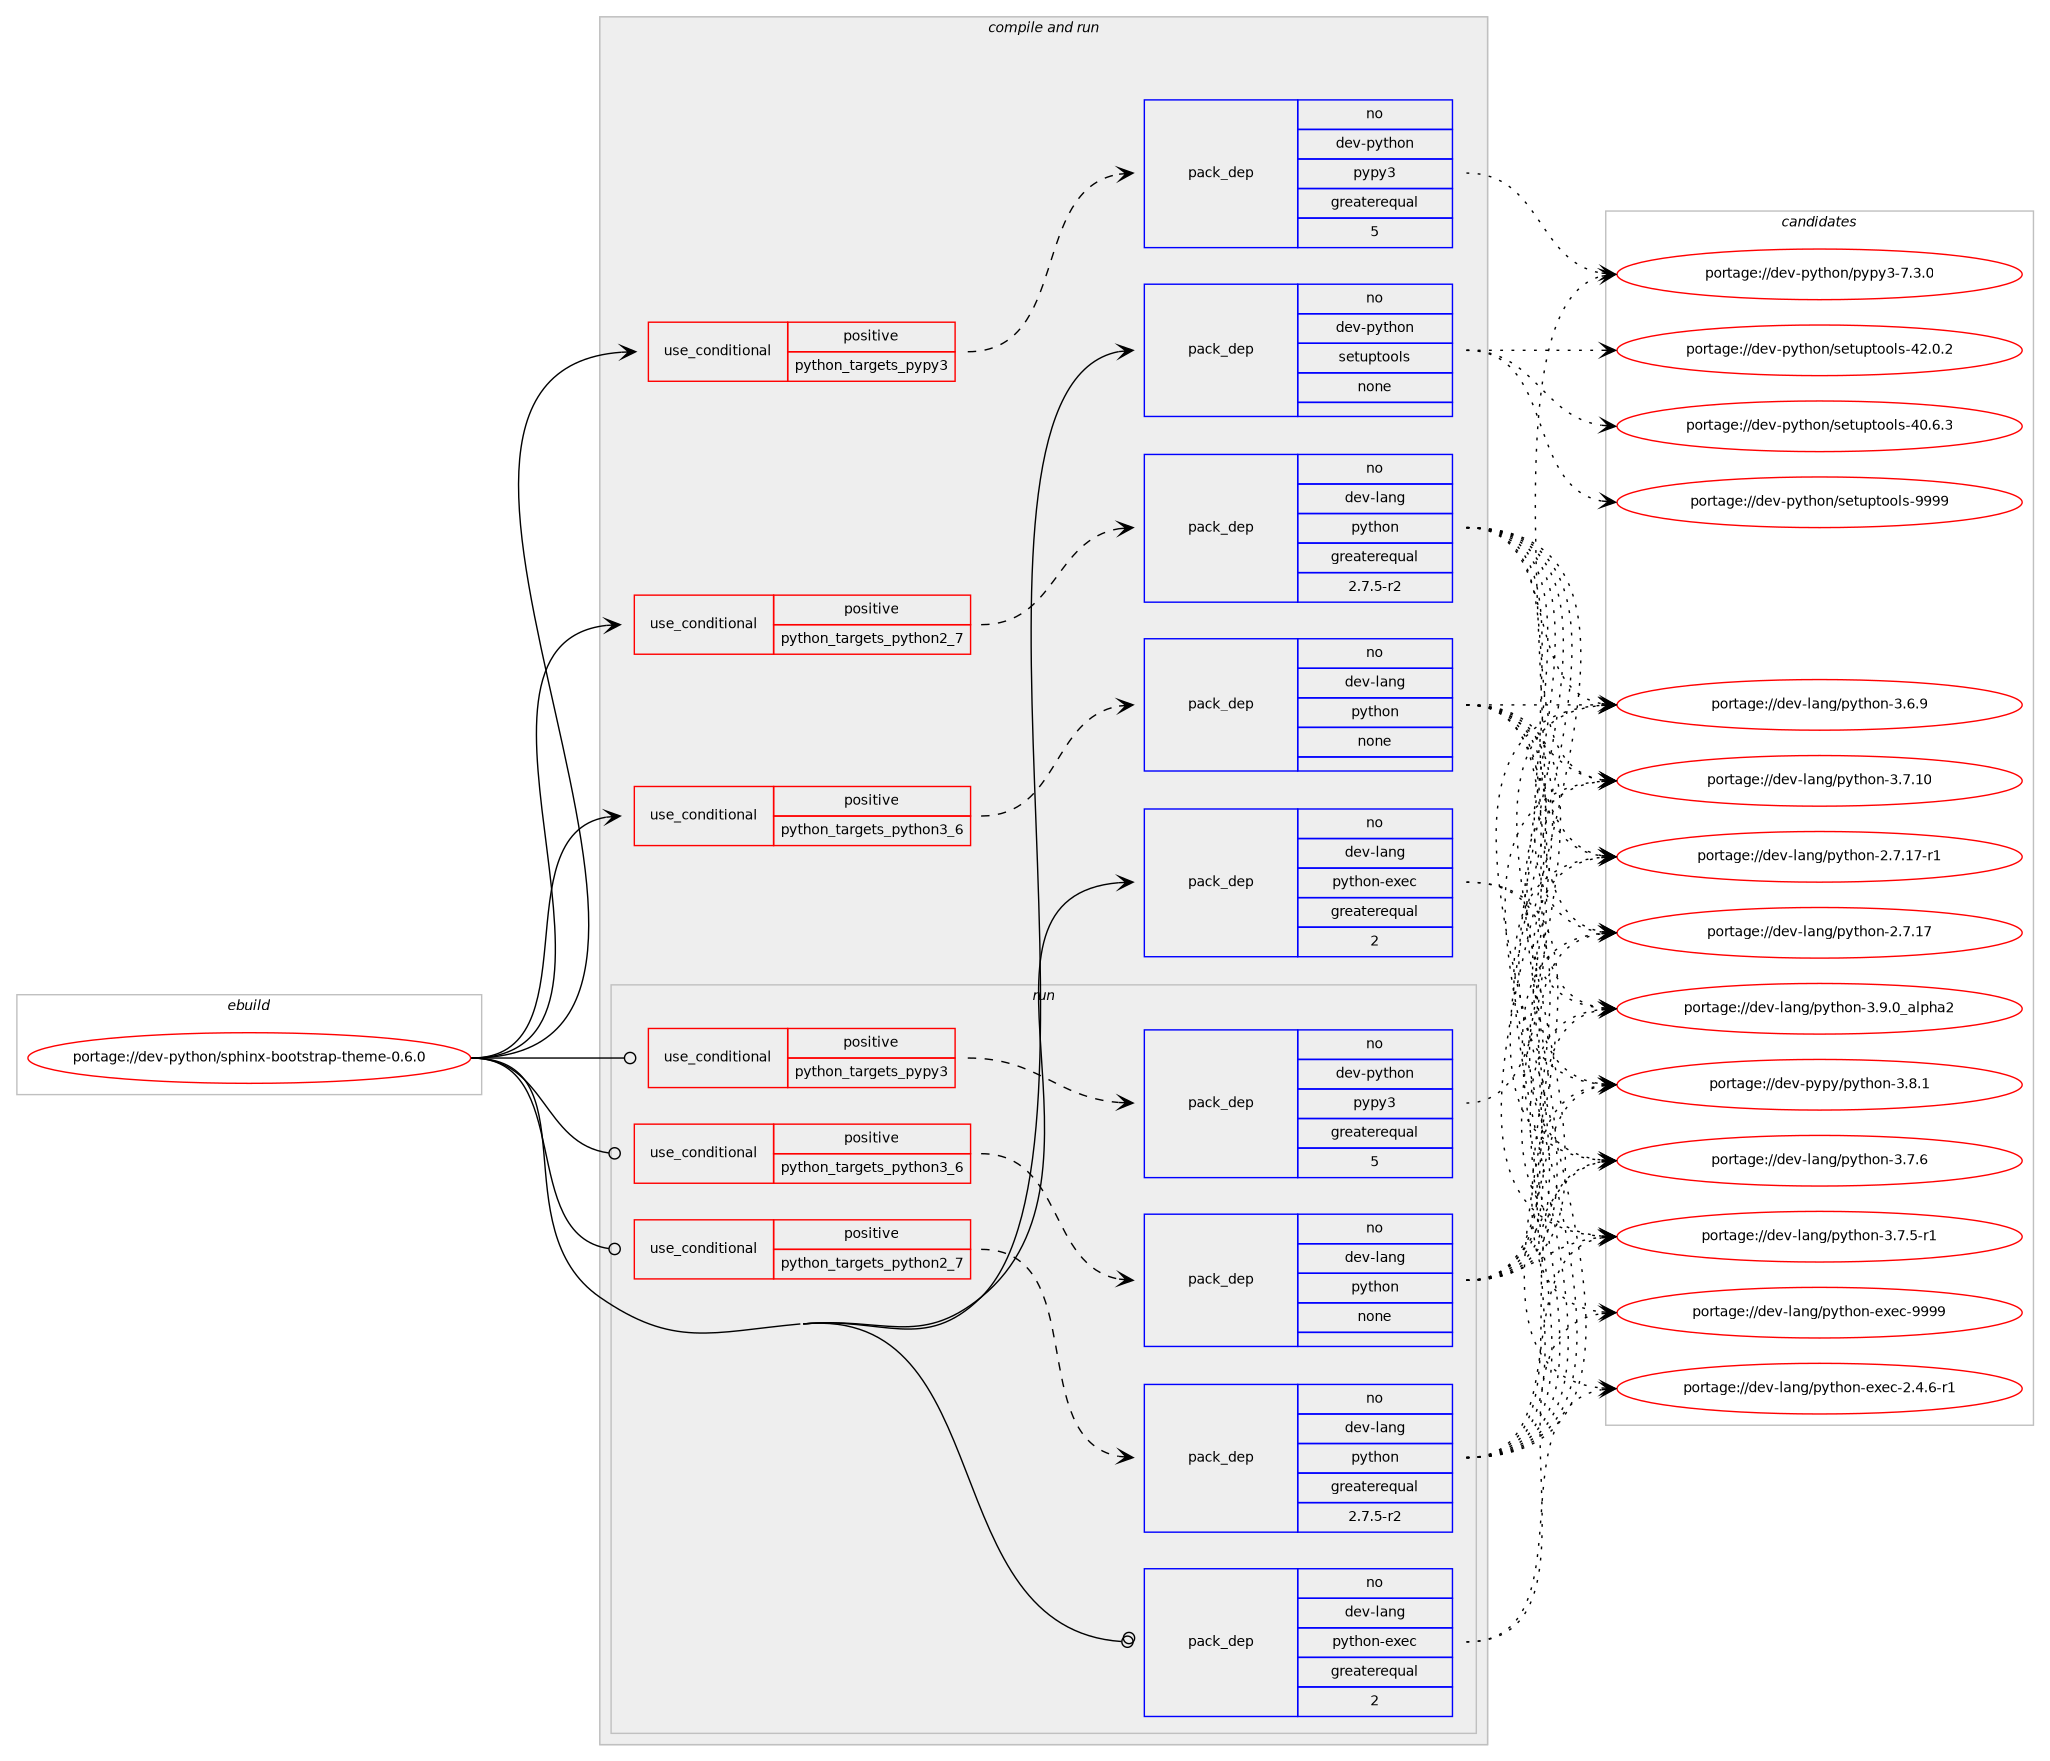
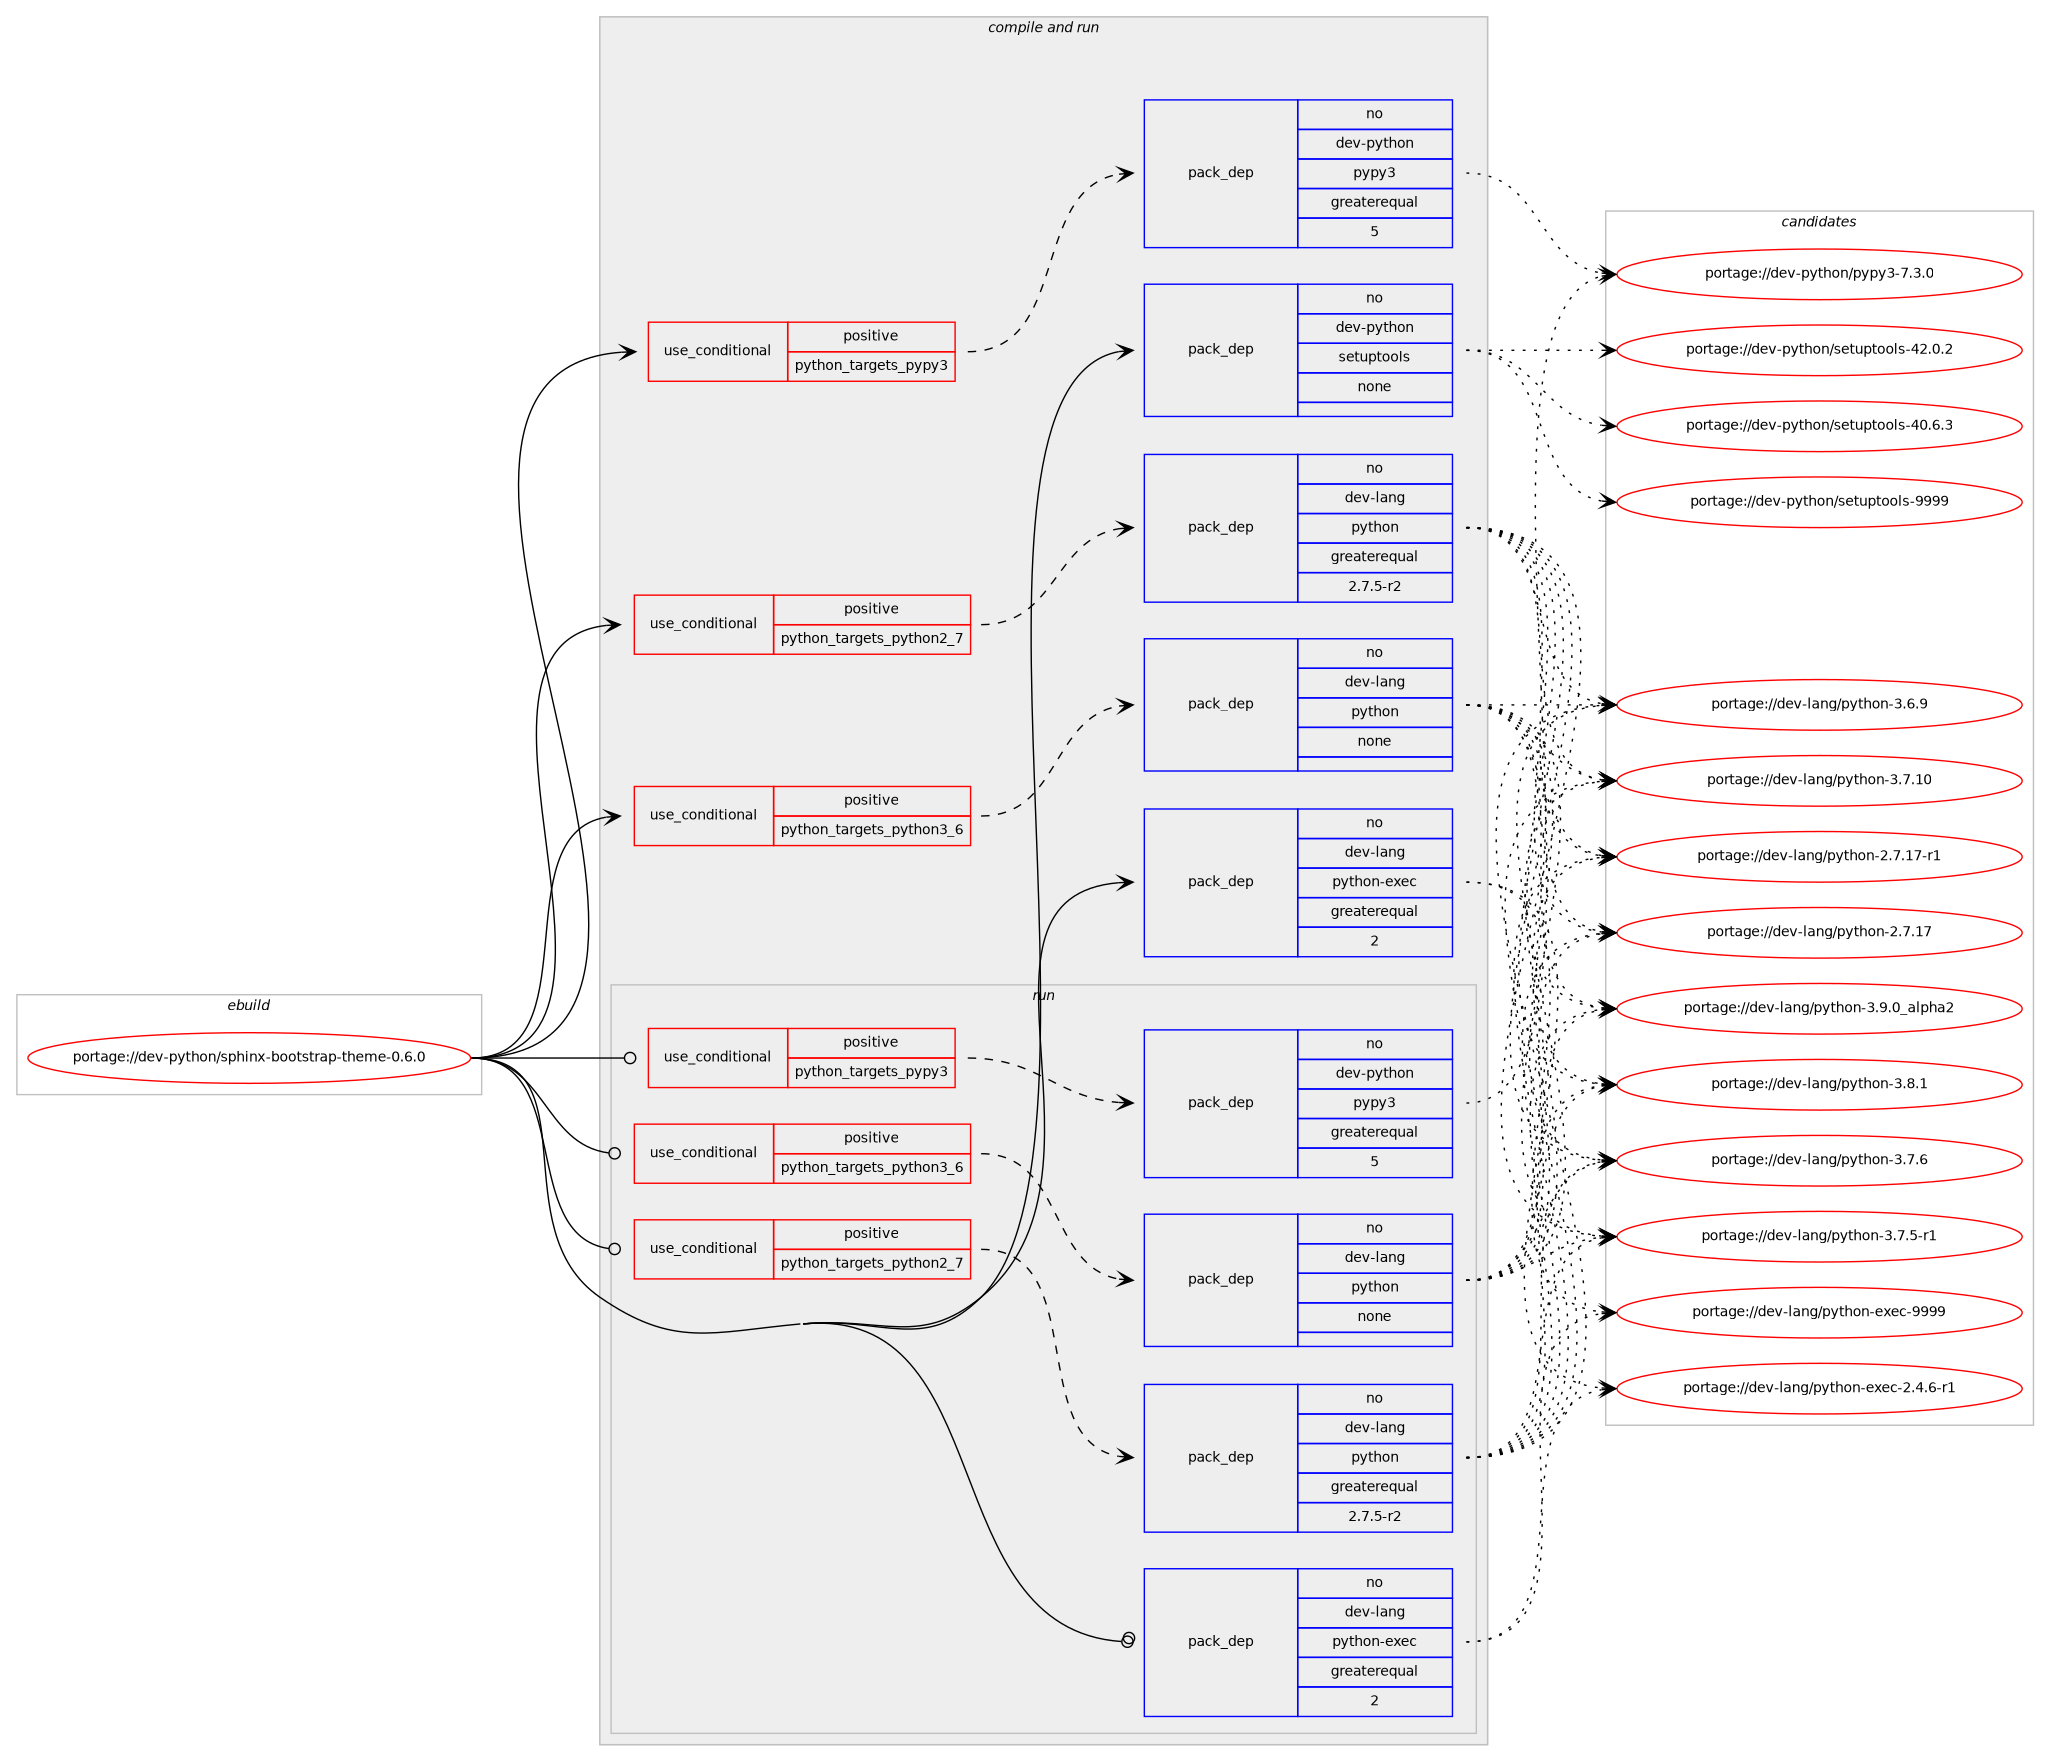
node "portage://dev-pypy/python-3.8.1": label "portage://dev-pypy/python-3.8.1" -> "portage://dev-lang/python-3.8.1"
